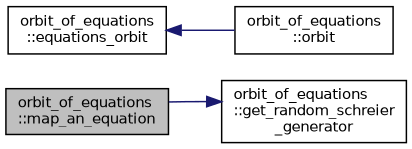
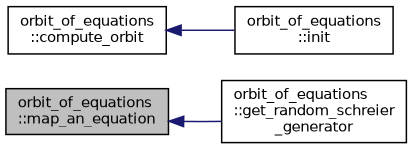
node "orbit_of_equations ::equations_orbit": label "orbit_of_equations ::equations_orbit" -> "orbit_of_equations ::compute_orbit"
node "orbit_of_equations ::orbit": label "orbit_of_equations ::orbit" -> "orbit_of_equations ::init"
edge "orbit_of_equations ::map_an_equation" -> "orbit_of_equations ::get_random_schreier _generator": reversed
